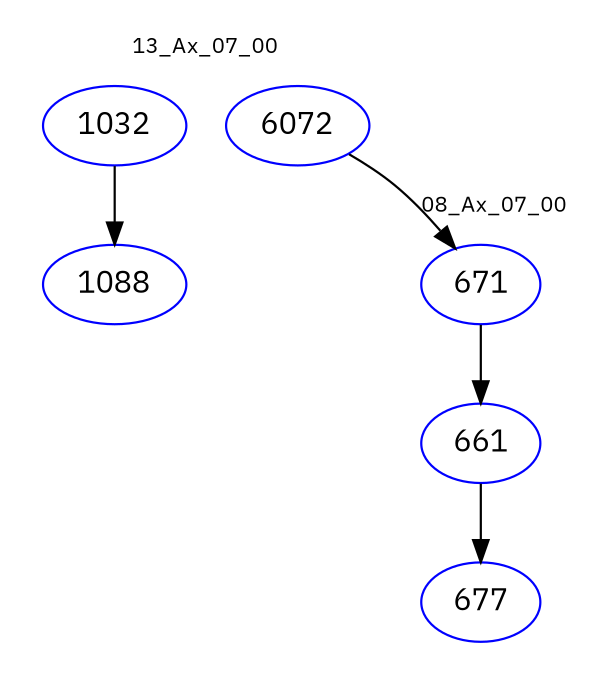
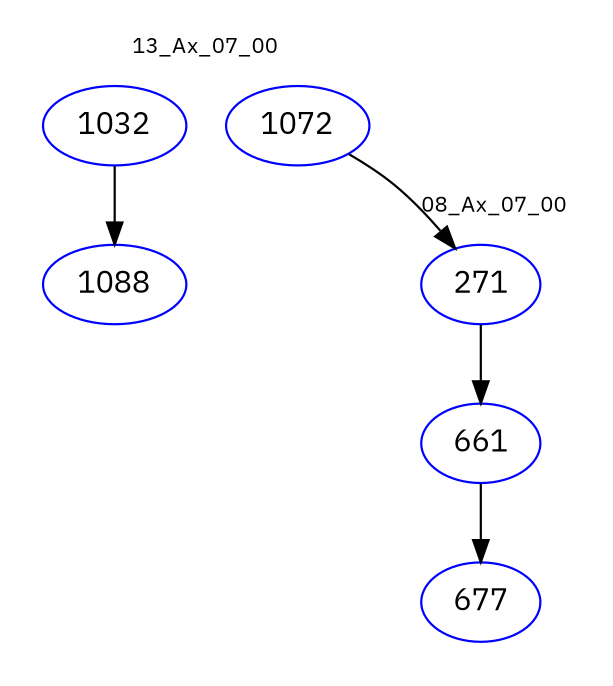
node "6072": label "6072" -> "1072"
node "671": label "671" -> "271"
